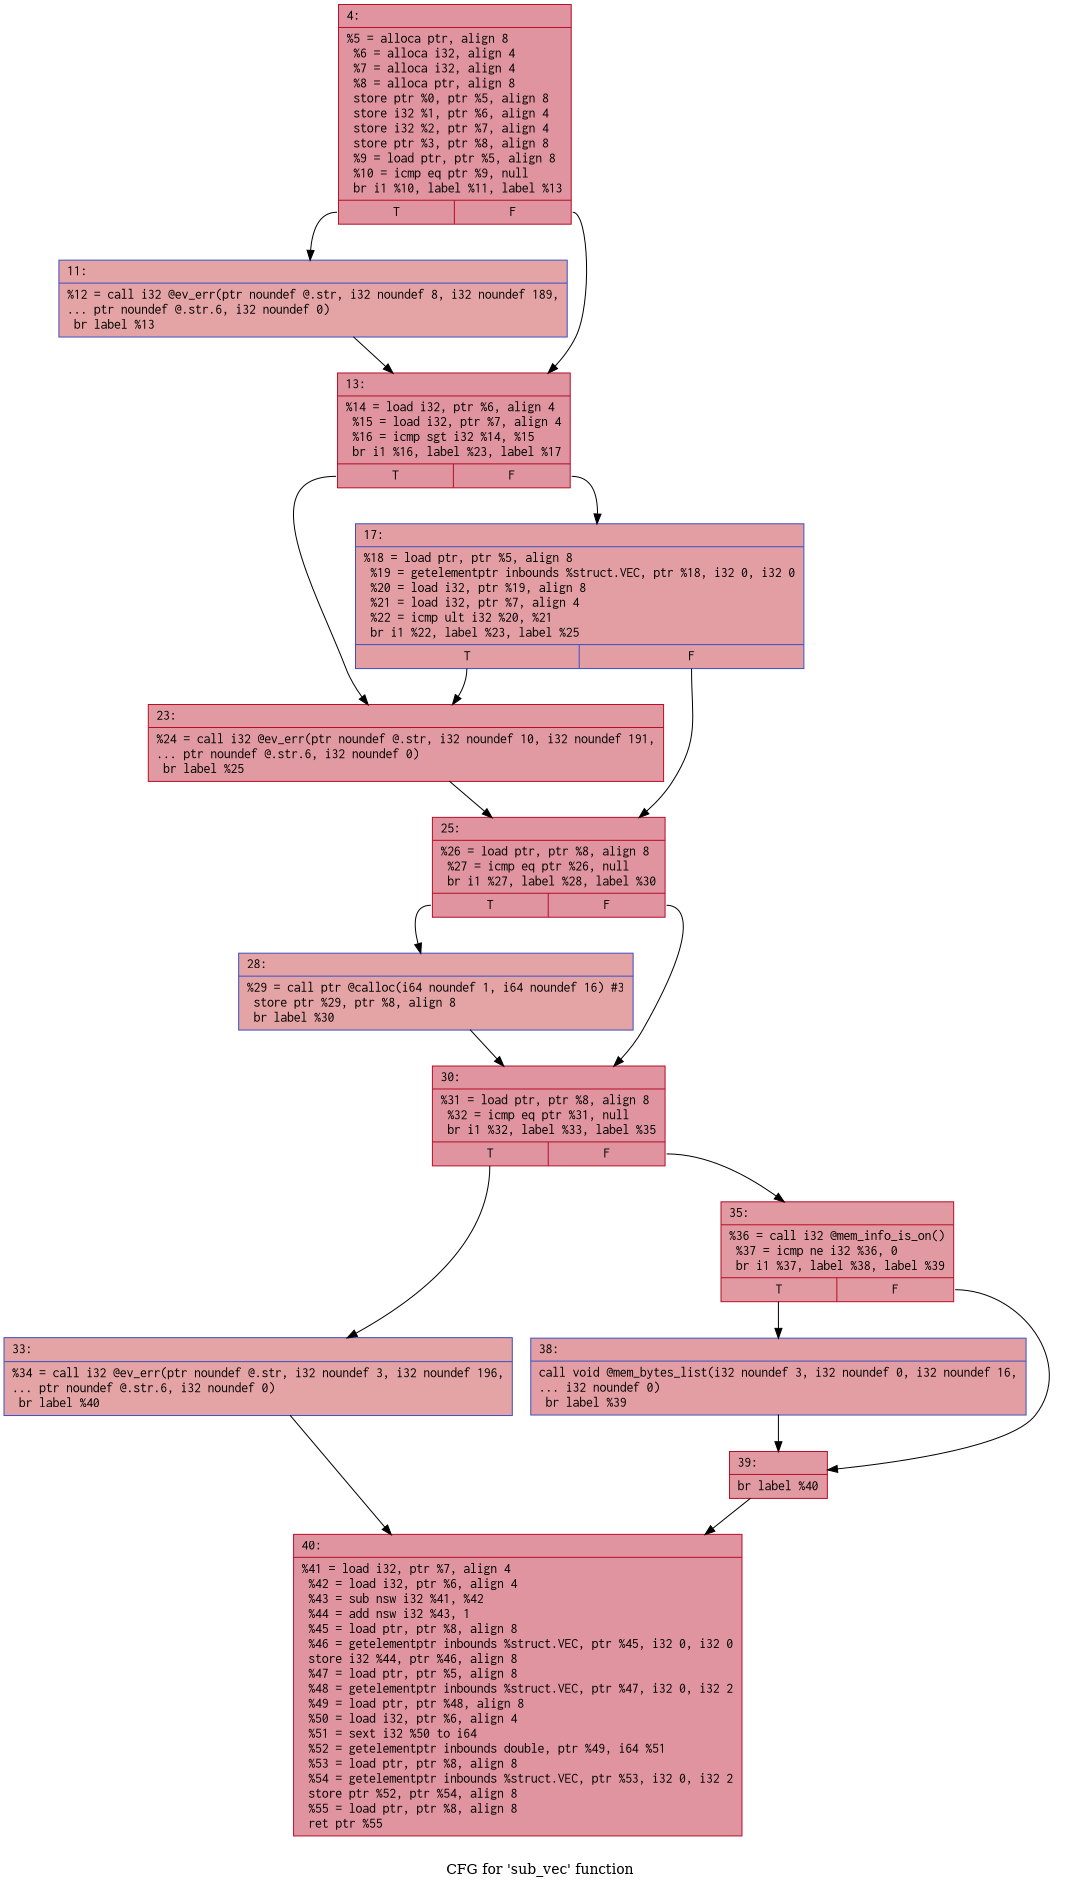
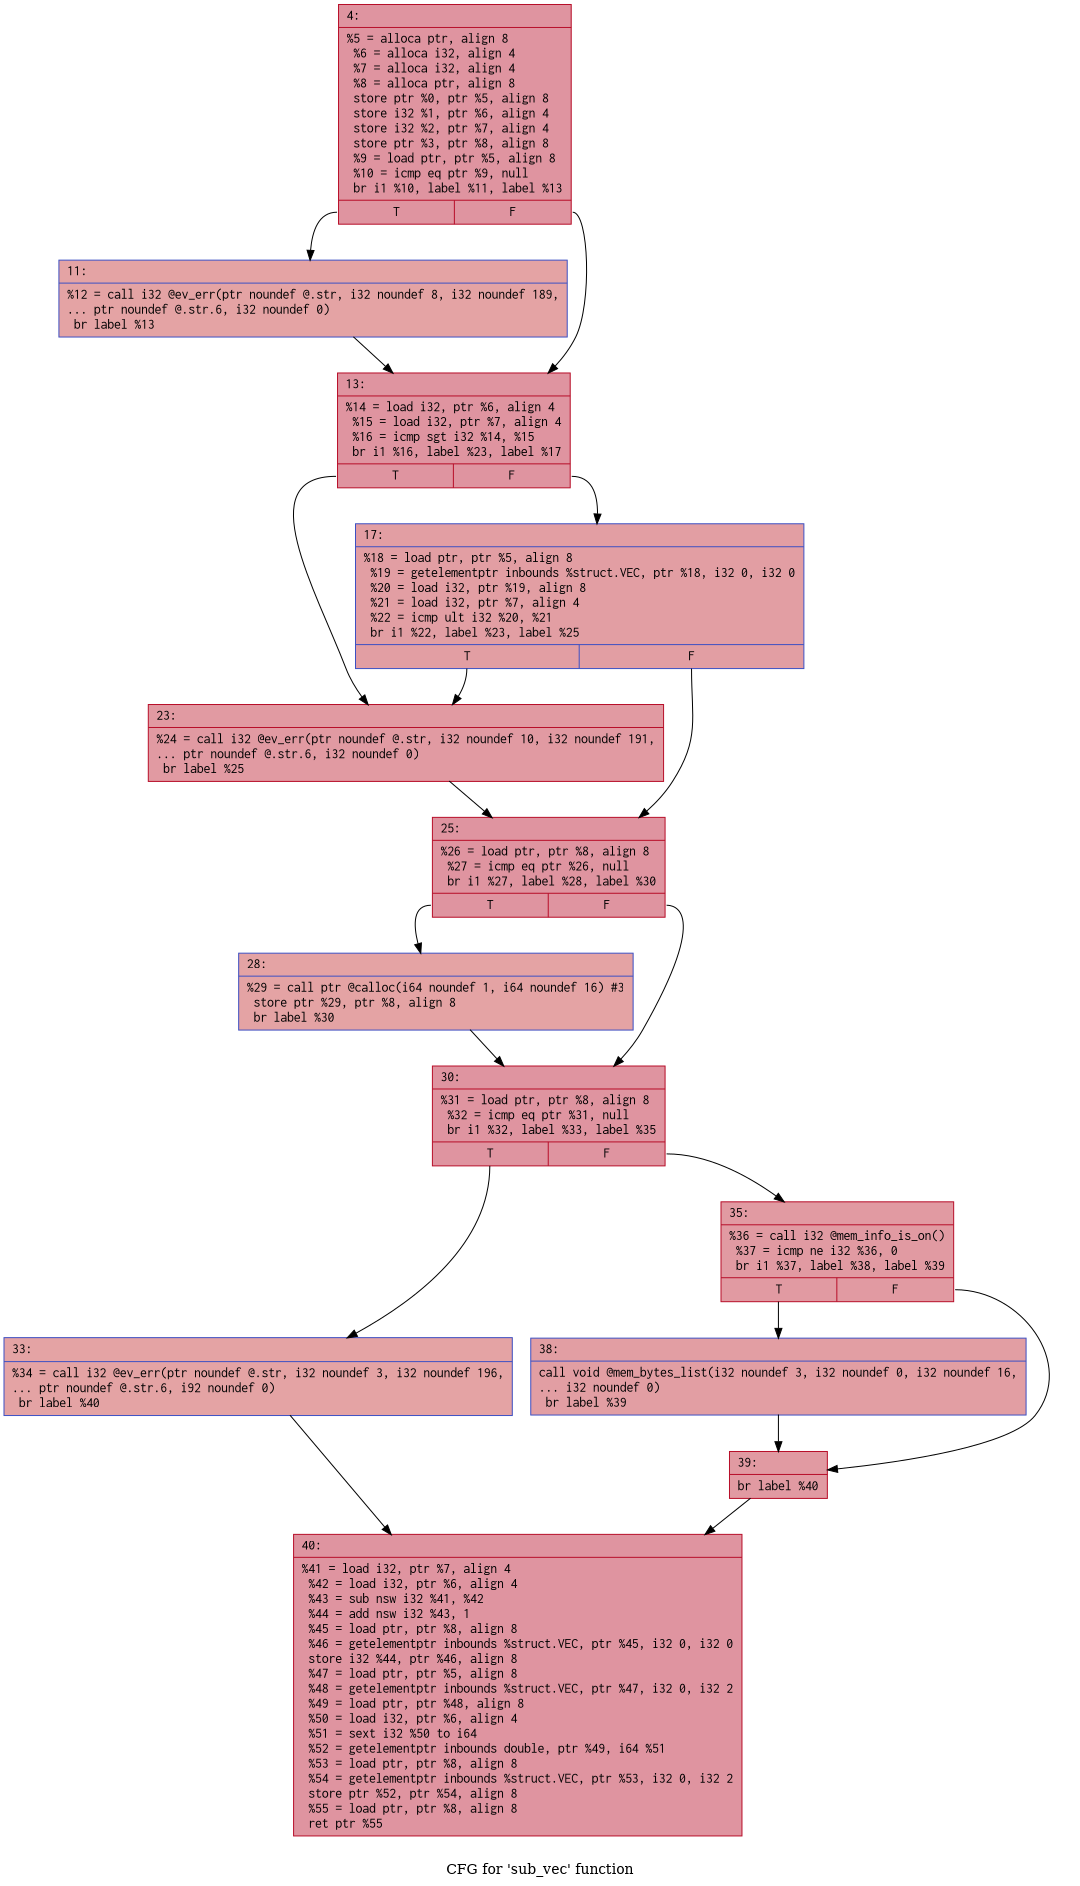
node "33:": text "... ptr noundef @.str.6, i32 noundef 0)" -> "... ptr noundef @.str.6, i92 noundef 0)"
